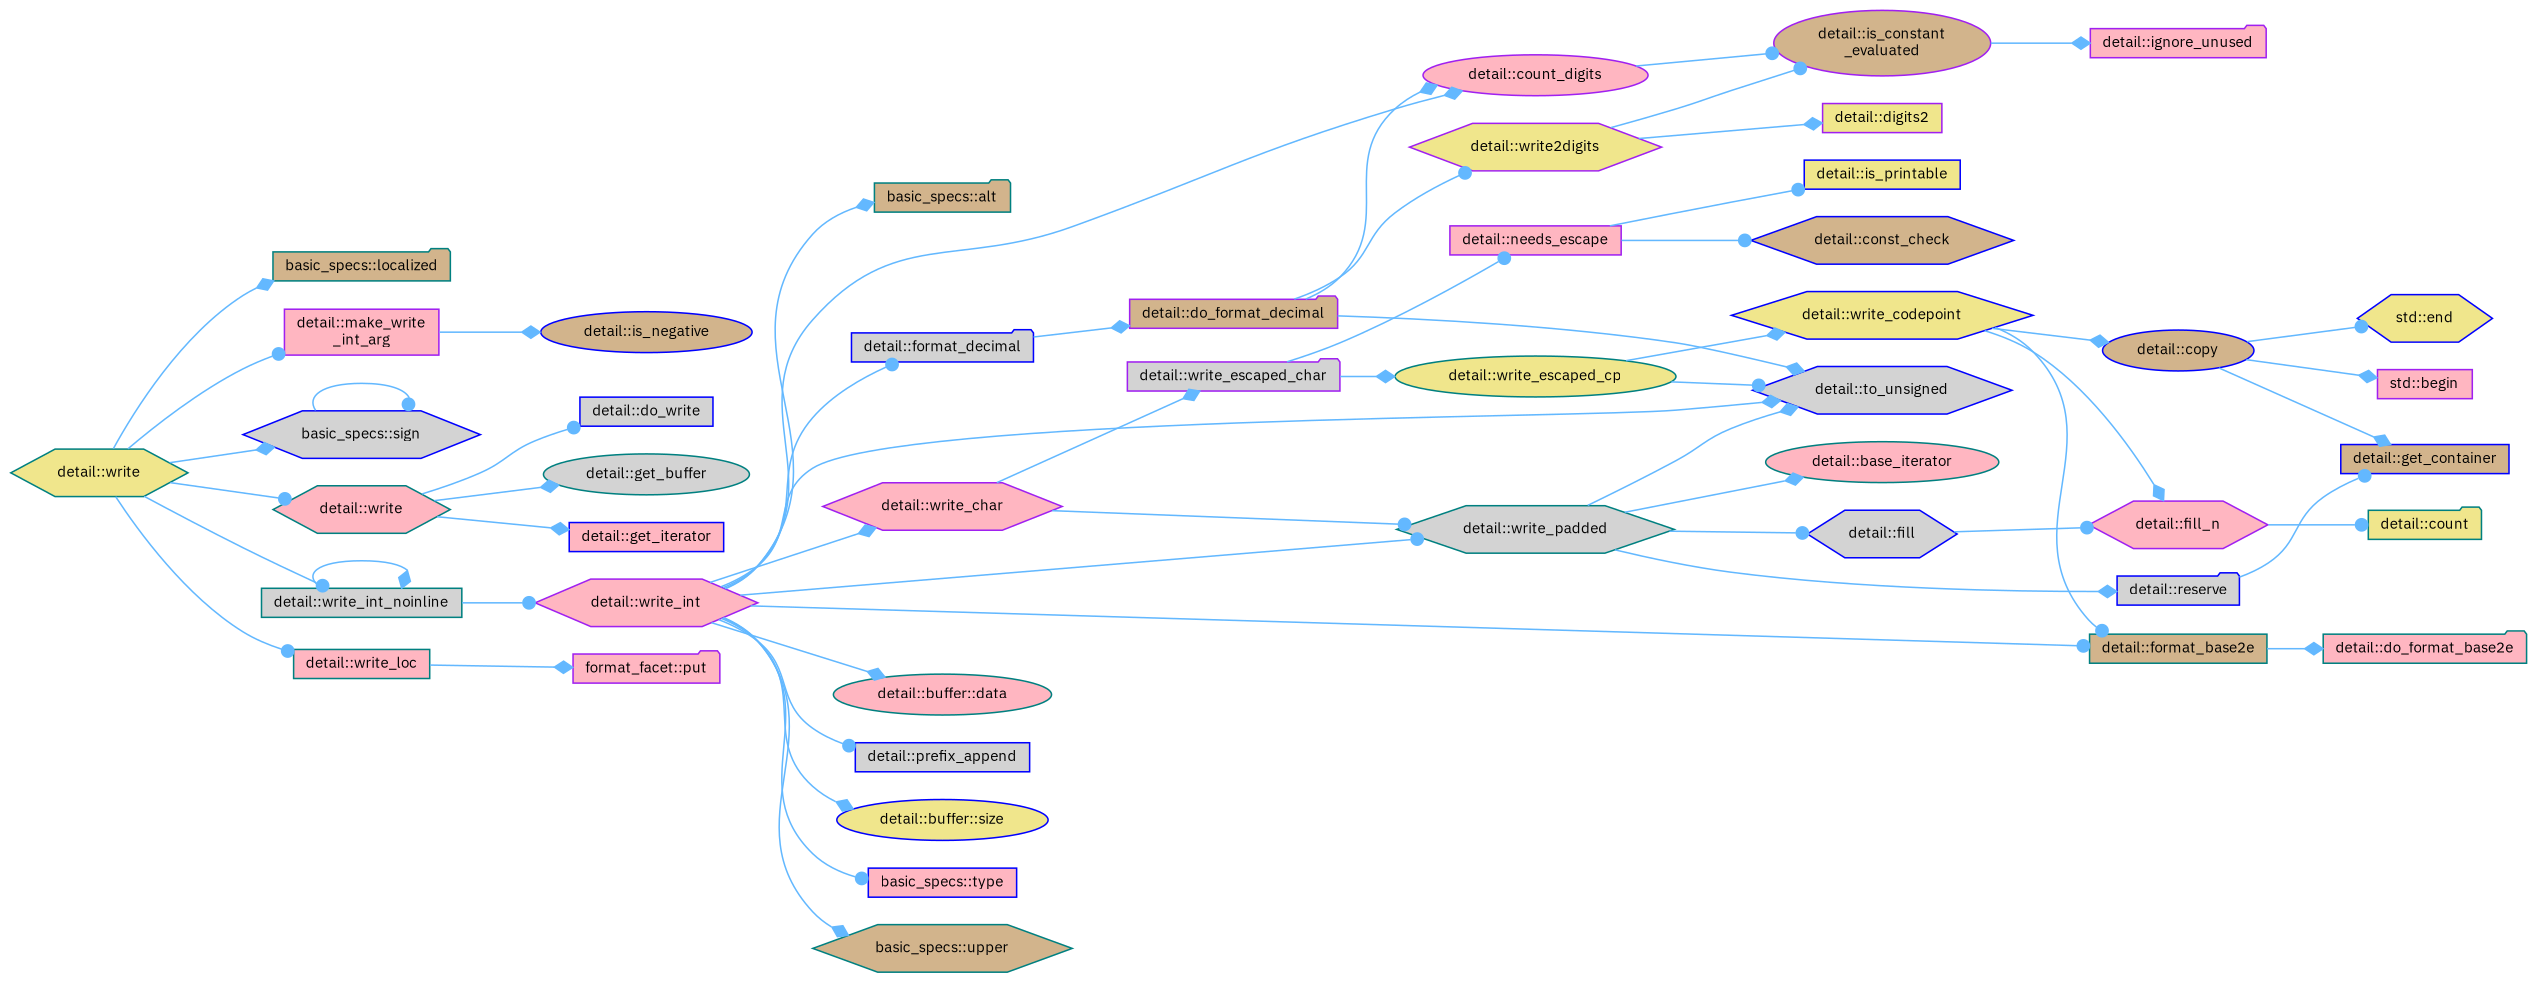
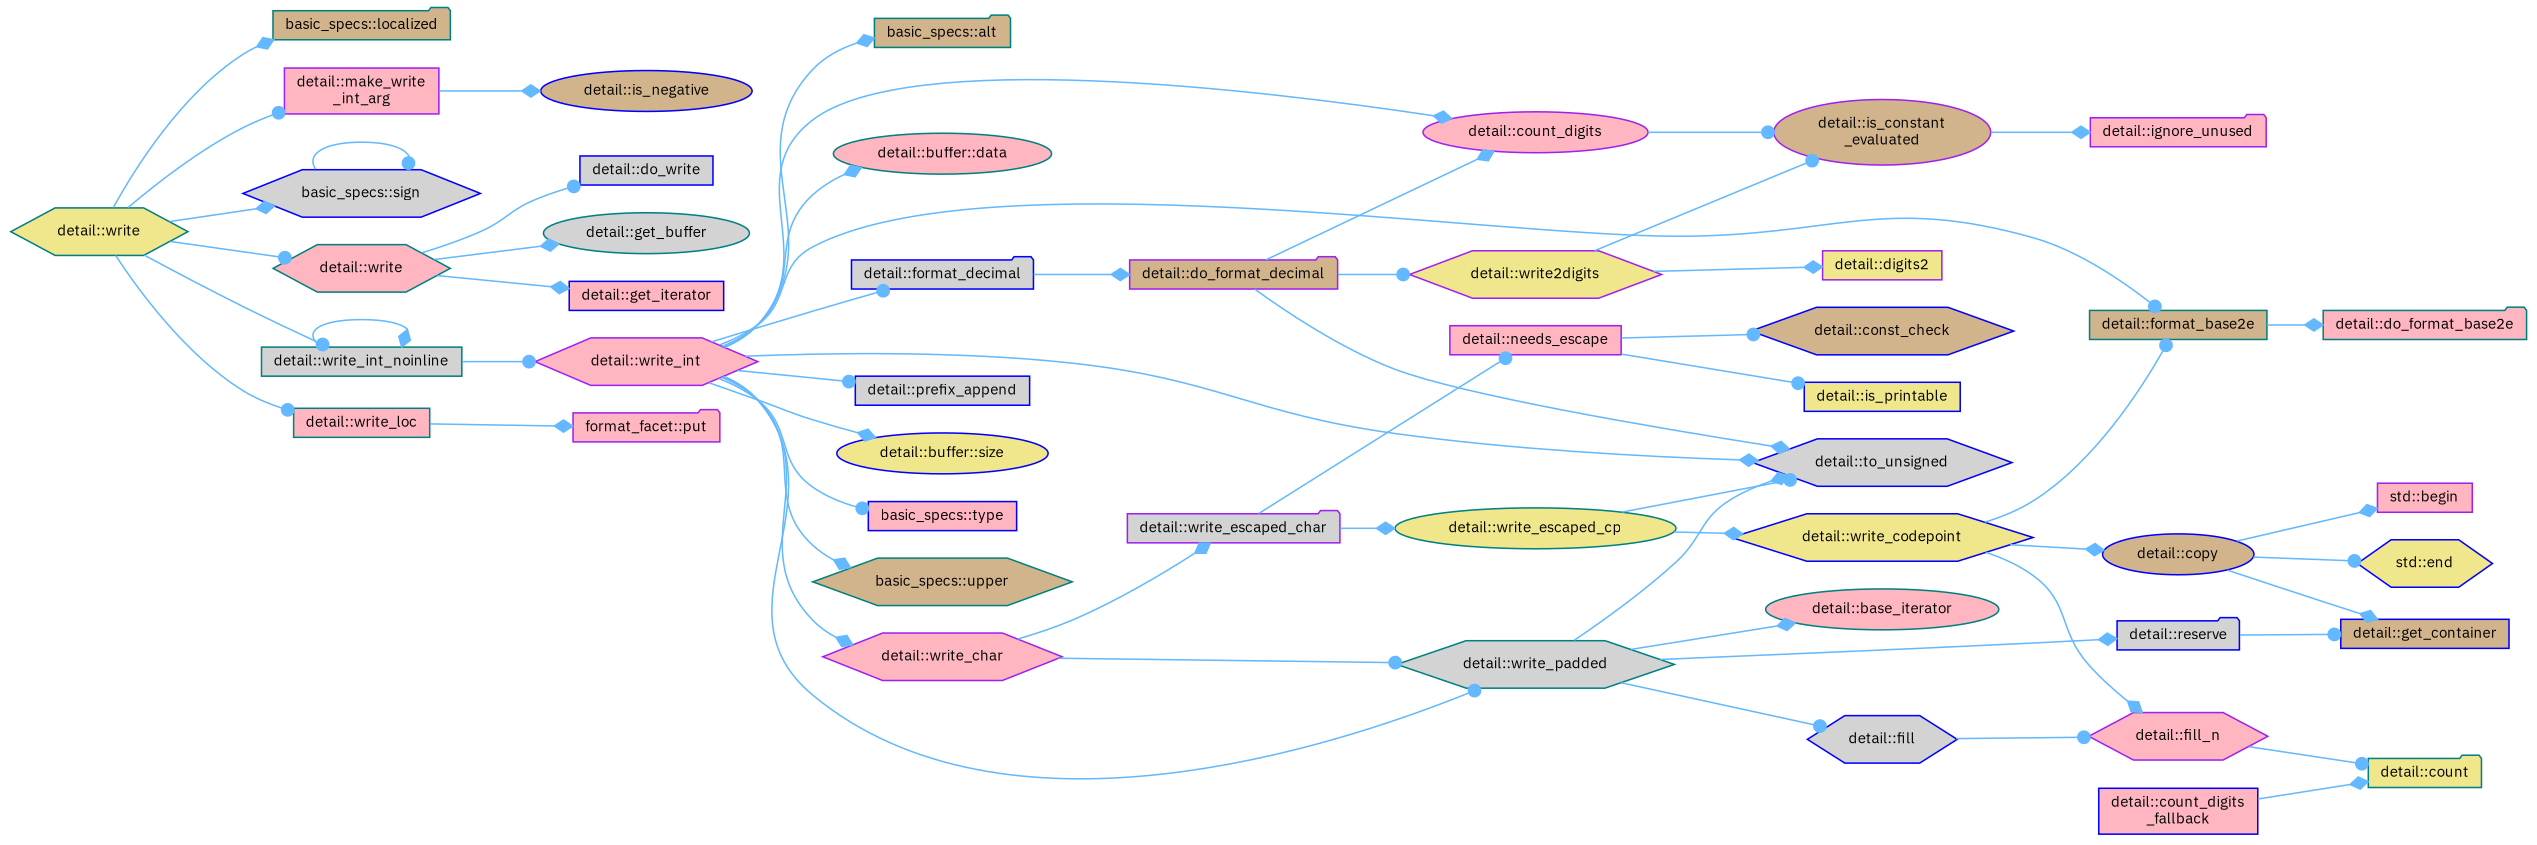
node "detail::count_digits _fallback": added
